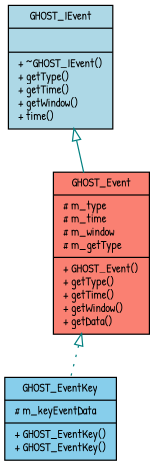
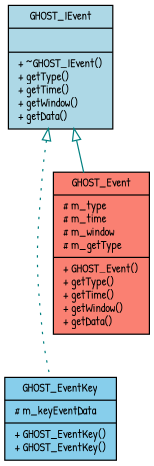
node "GHOST_IEvent": text "+ time()" -> "+ getData()"
edge "GHOST_EventKey" -> "GHOST_Event": now "GHOST_EventKey" -> "GHOST_IEvent"
